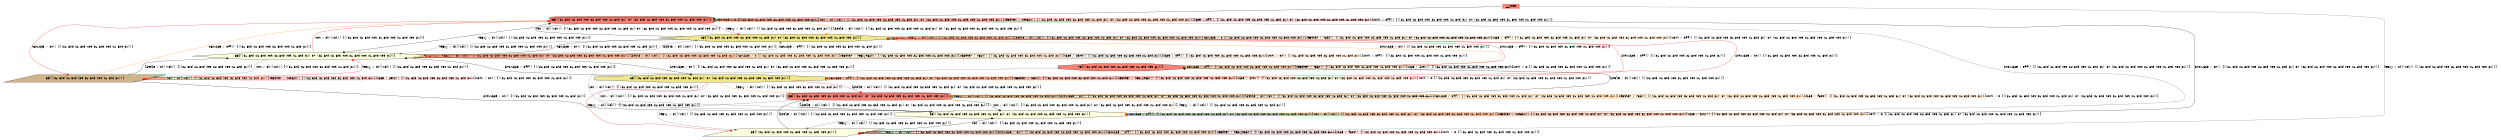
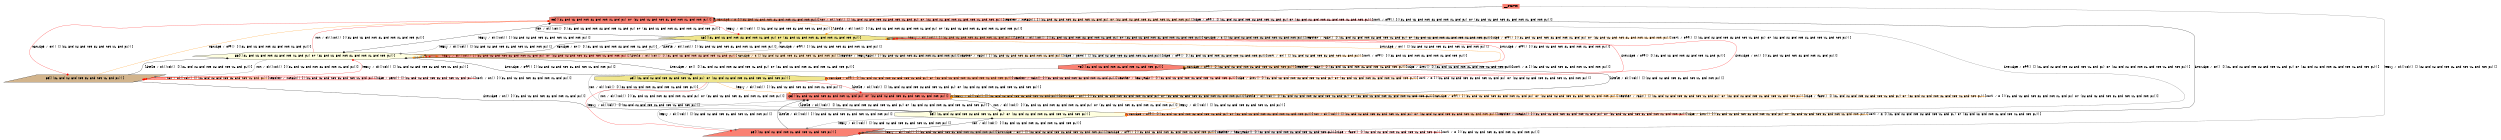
node "__not0": label "__not0" -> "__start0"
node "8@[((sH and wH and not sL and not wL and not pW))]": fillcolor lightyellow -> salmon
